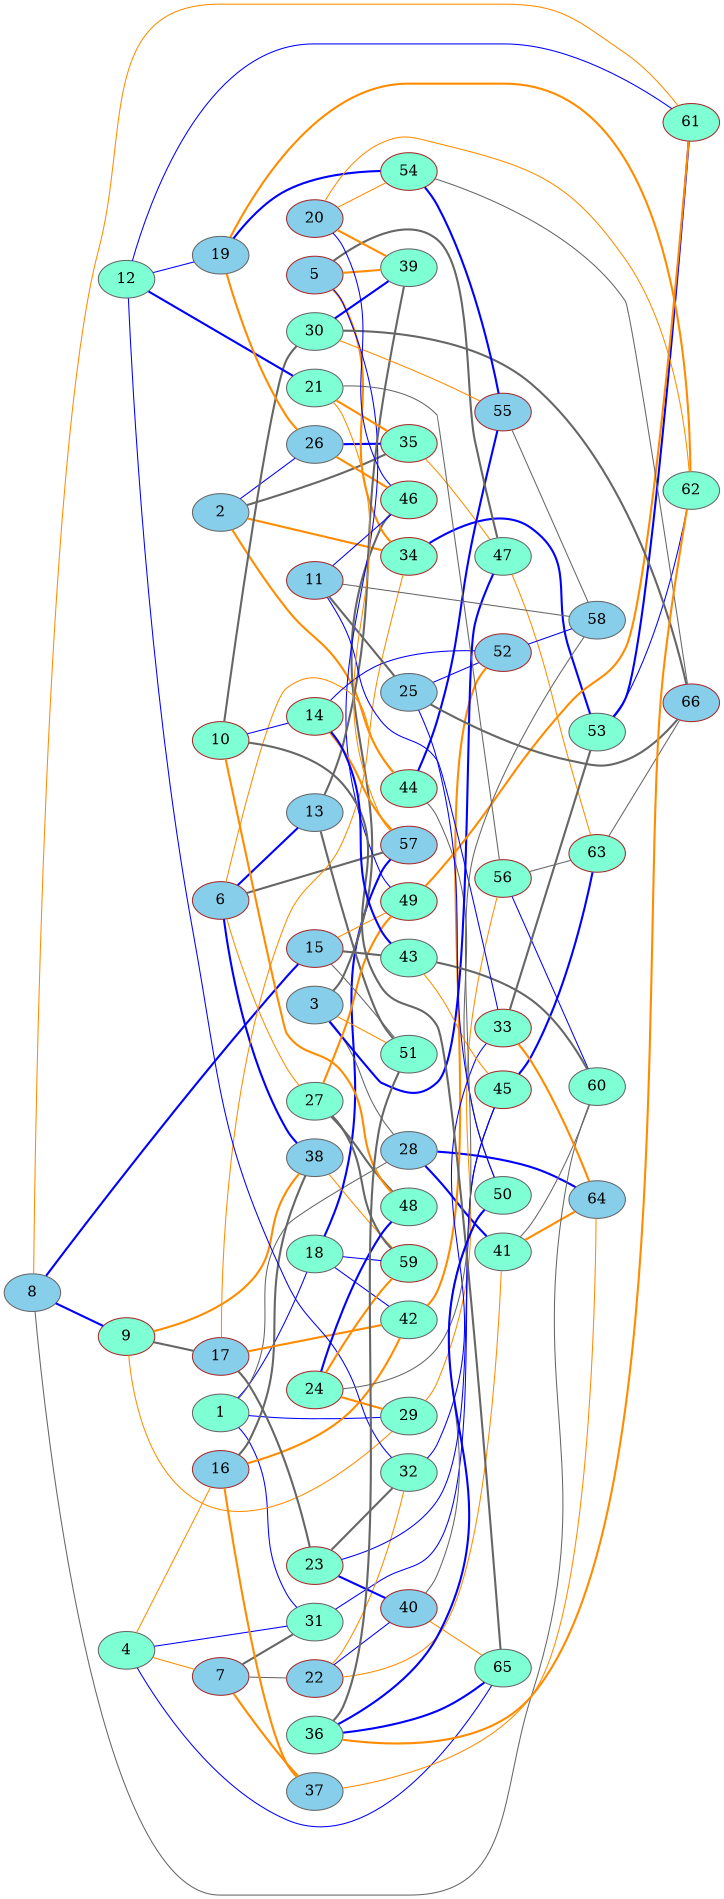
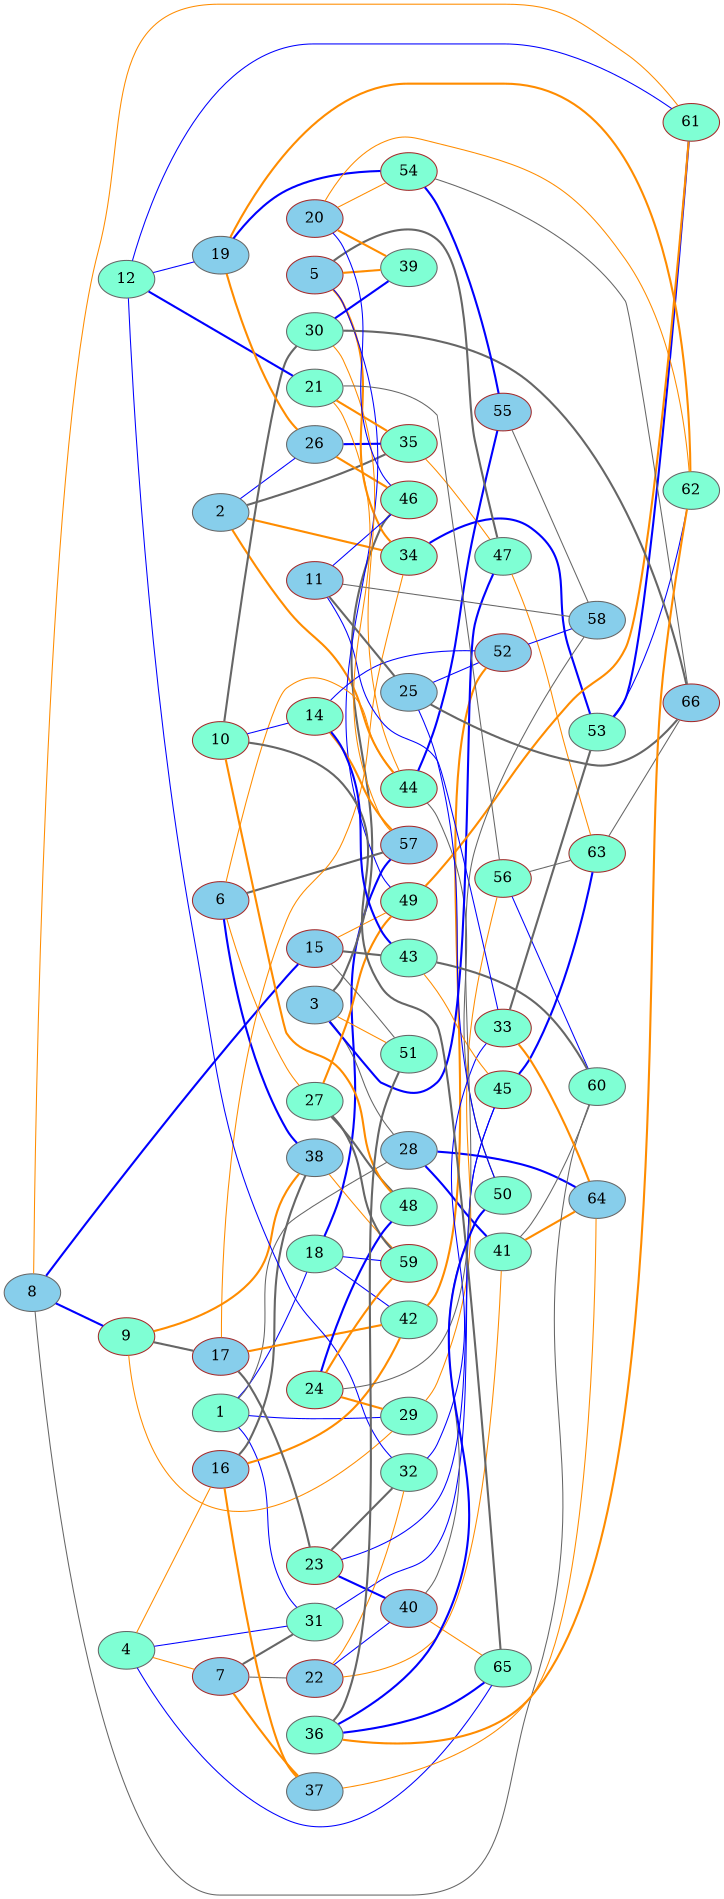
edge "30" -- "55": now "30" -- "44"
node "13": removed
